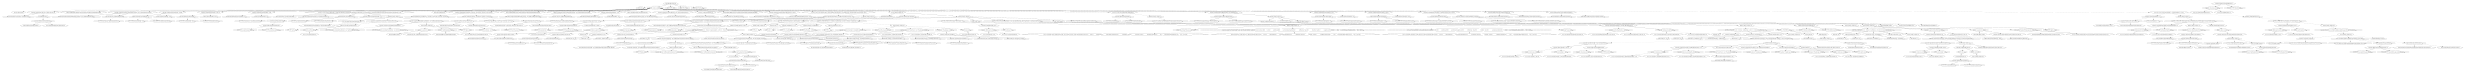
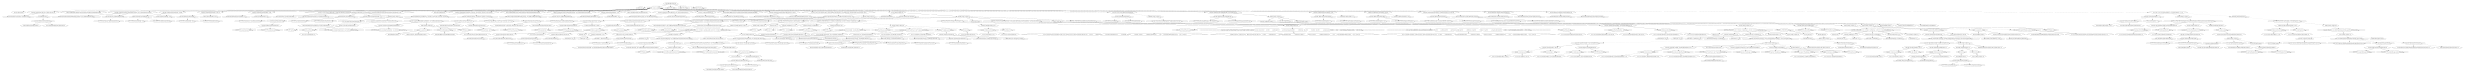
node "(IDENTIFIER,daemons,i < daemons.length)": added
node "(<operator>.logicalNot,!running[i].finished)": added
